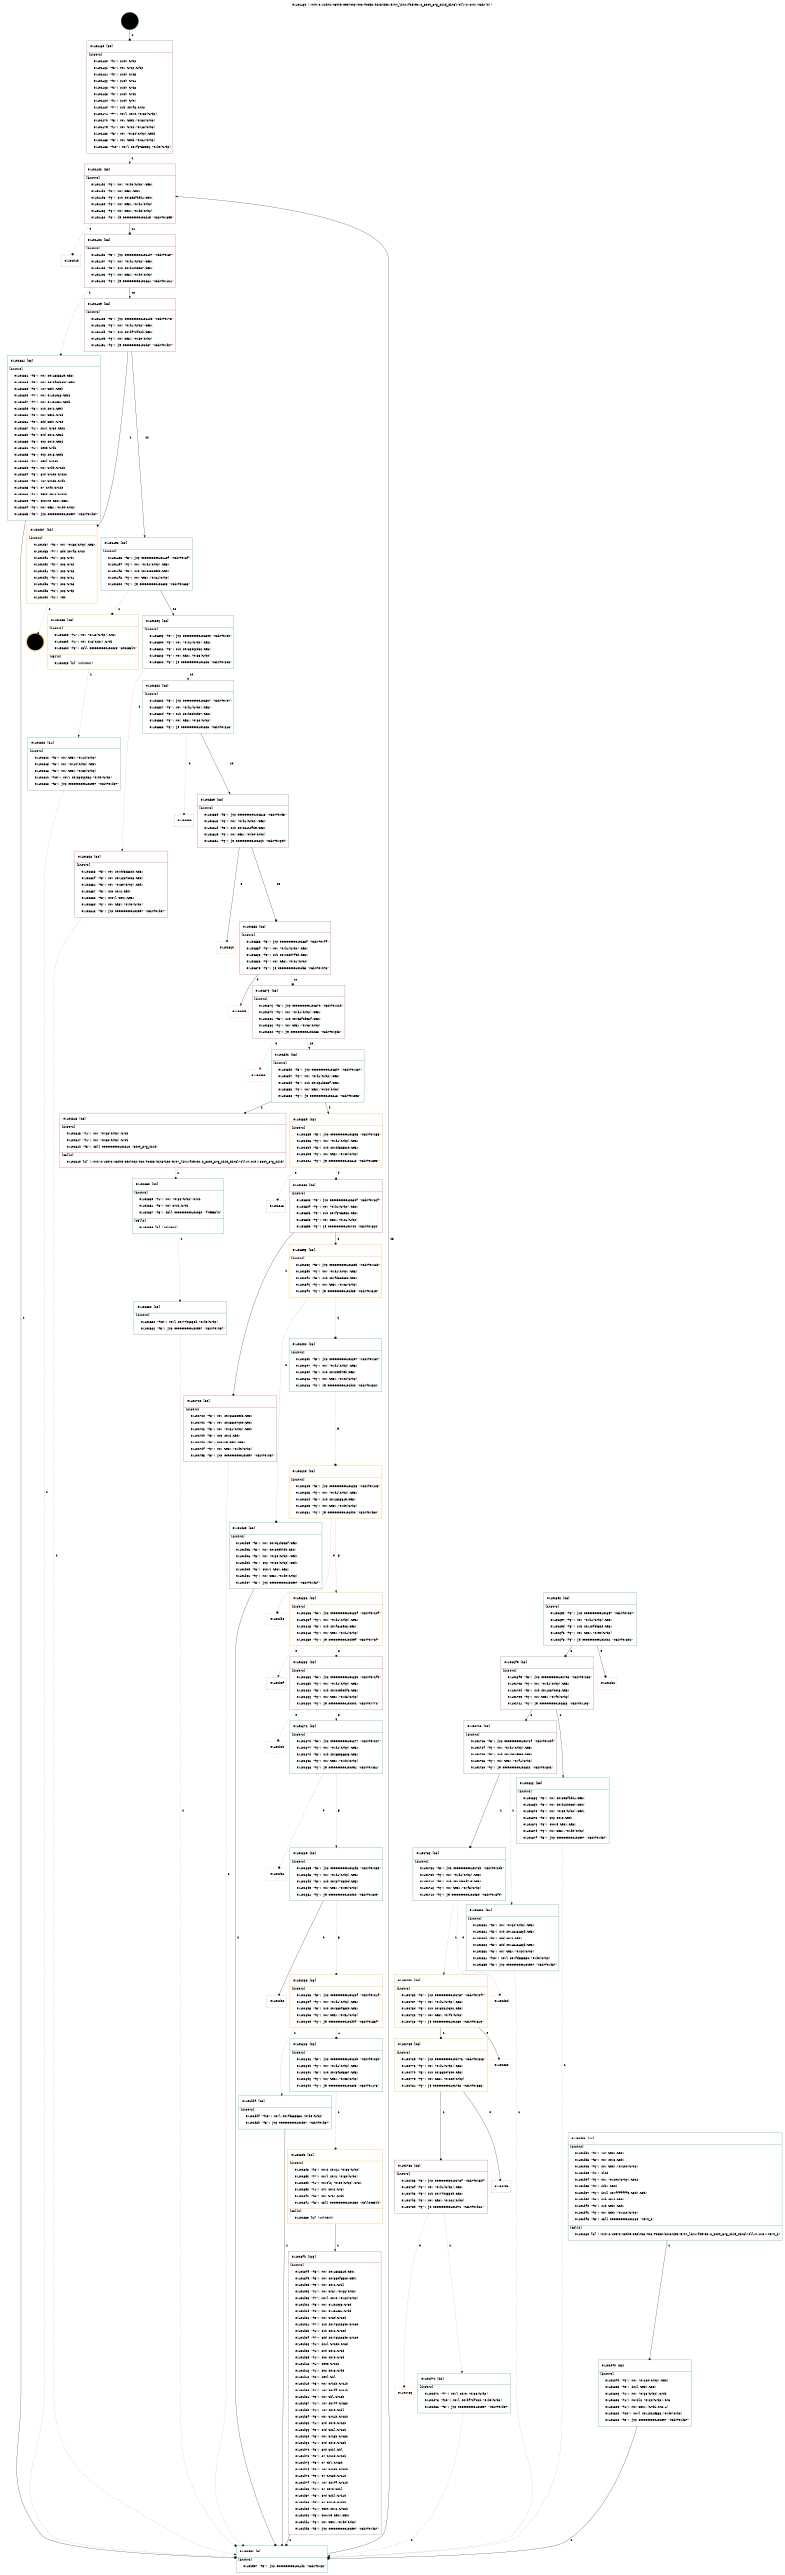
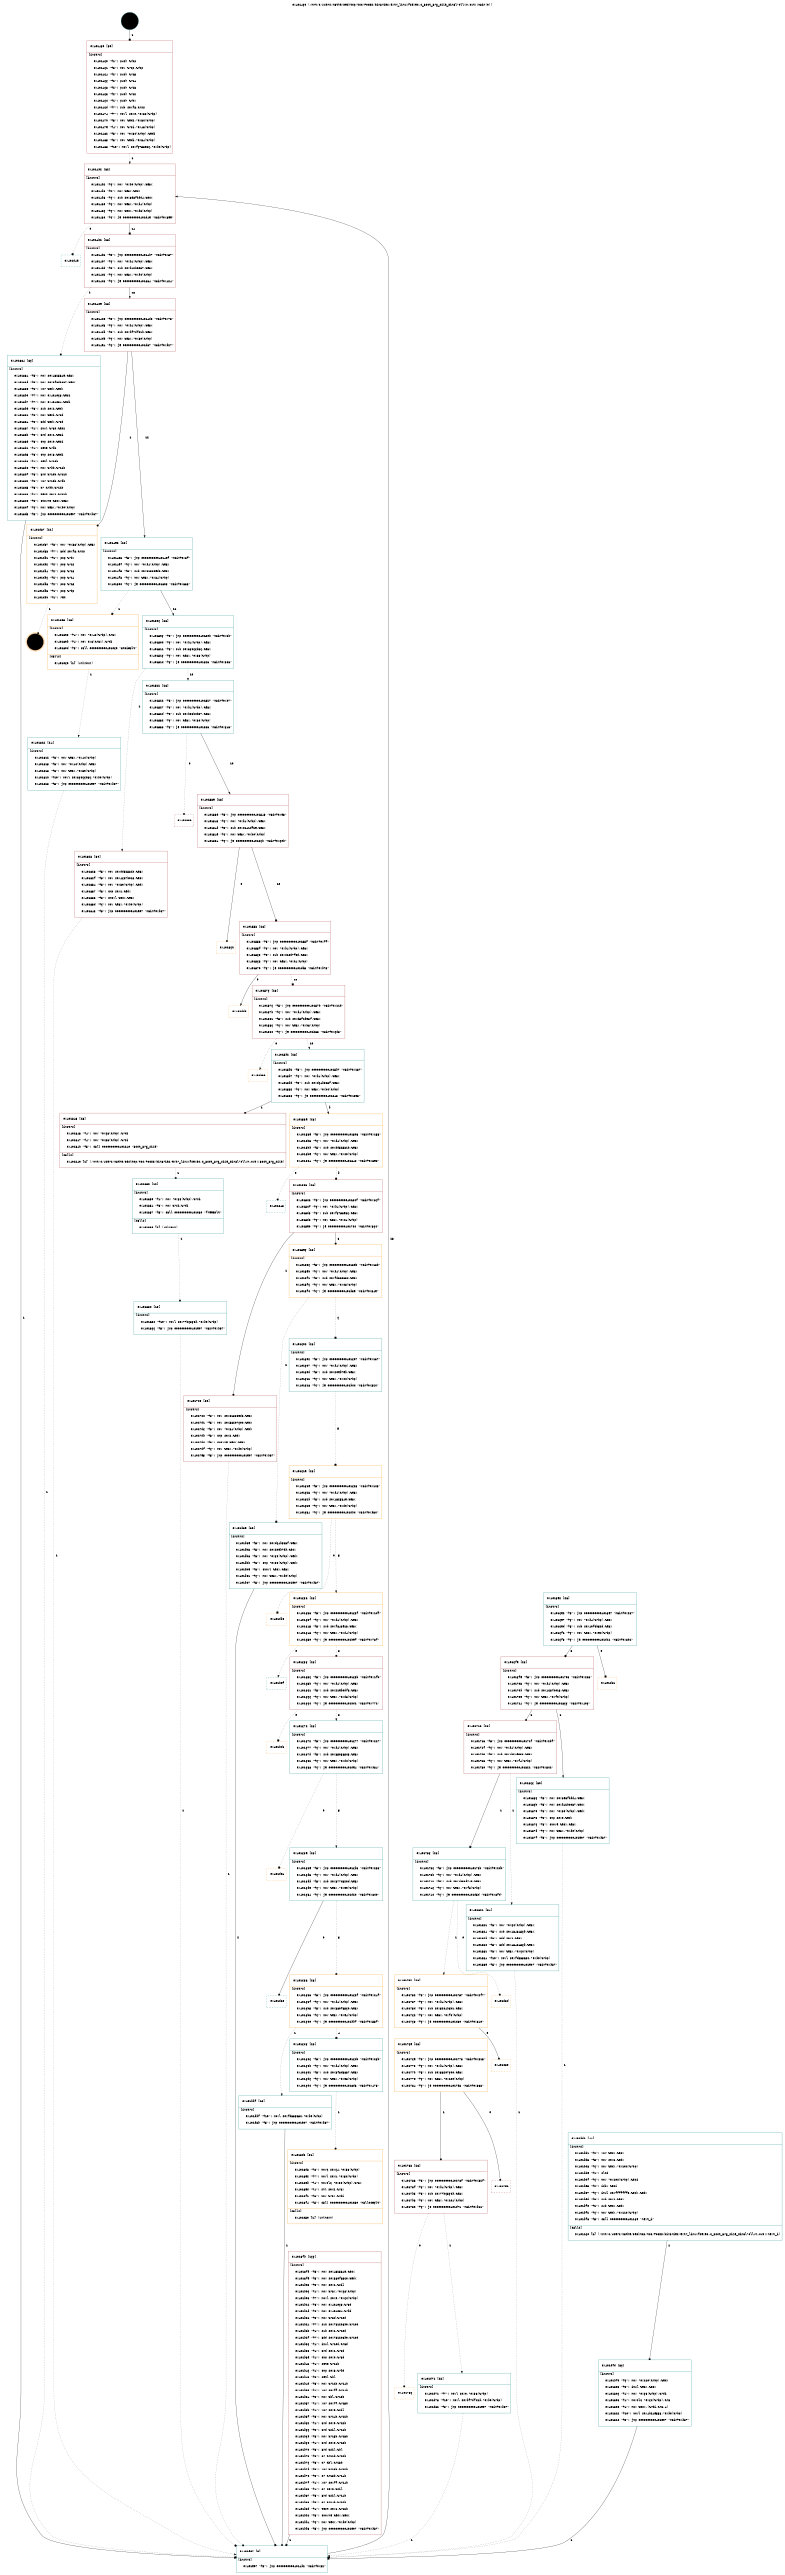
edge "0x401752 [28]" -> "0x40176e [28]": removed, label "1"
edge "0x4018da [31]" -> "0x4018f9 [166]": removed, label "1"
